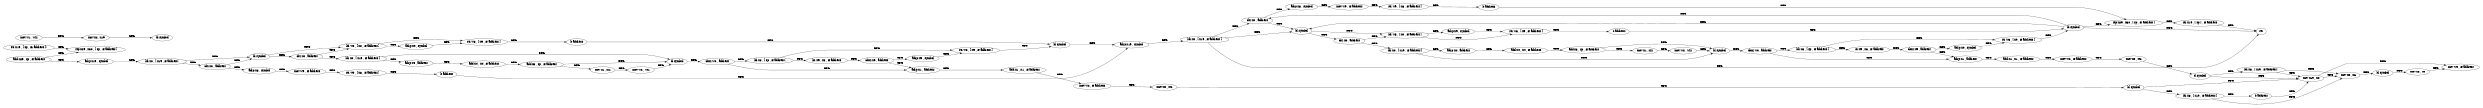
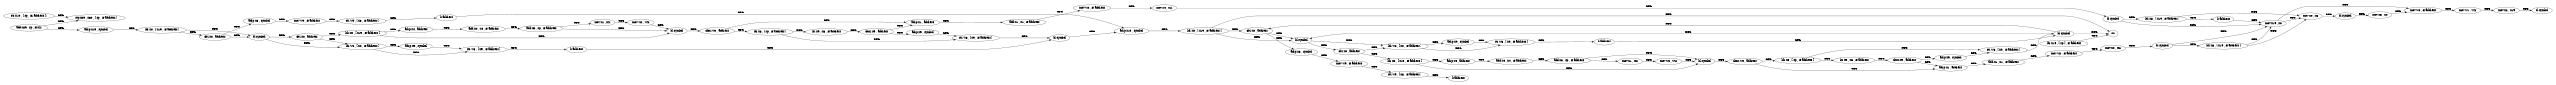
edge "mov w0 , # address" -> "mov w1 , wzr": added, label "CFG"
node "ldp x29 , x30 , [ sp , # address ]": removed
node "add x29 , sp , # address": label "add x29 , sp , # address" -> "add x29 , sp , # xzr"
